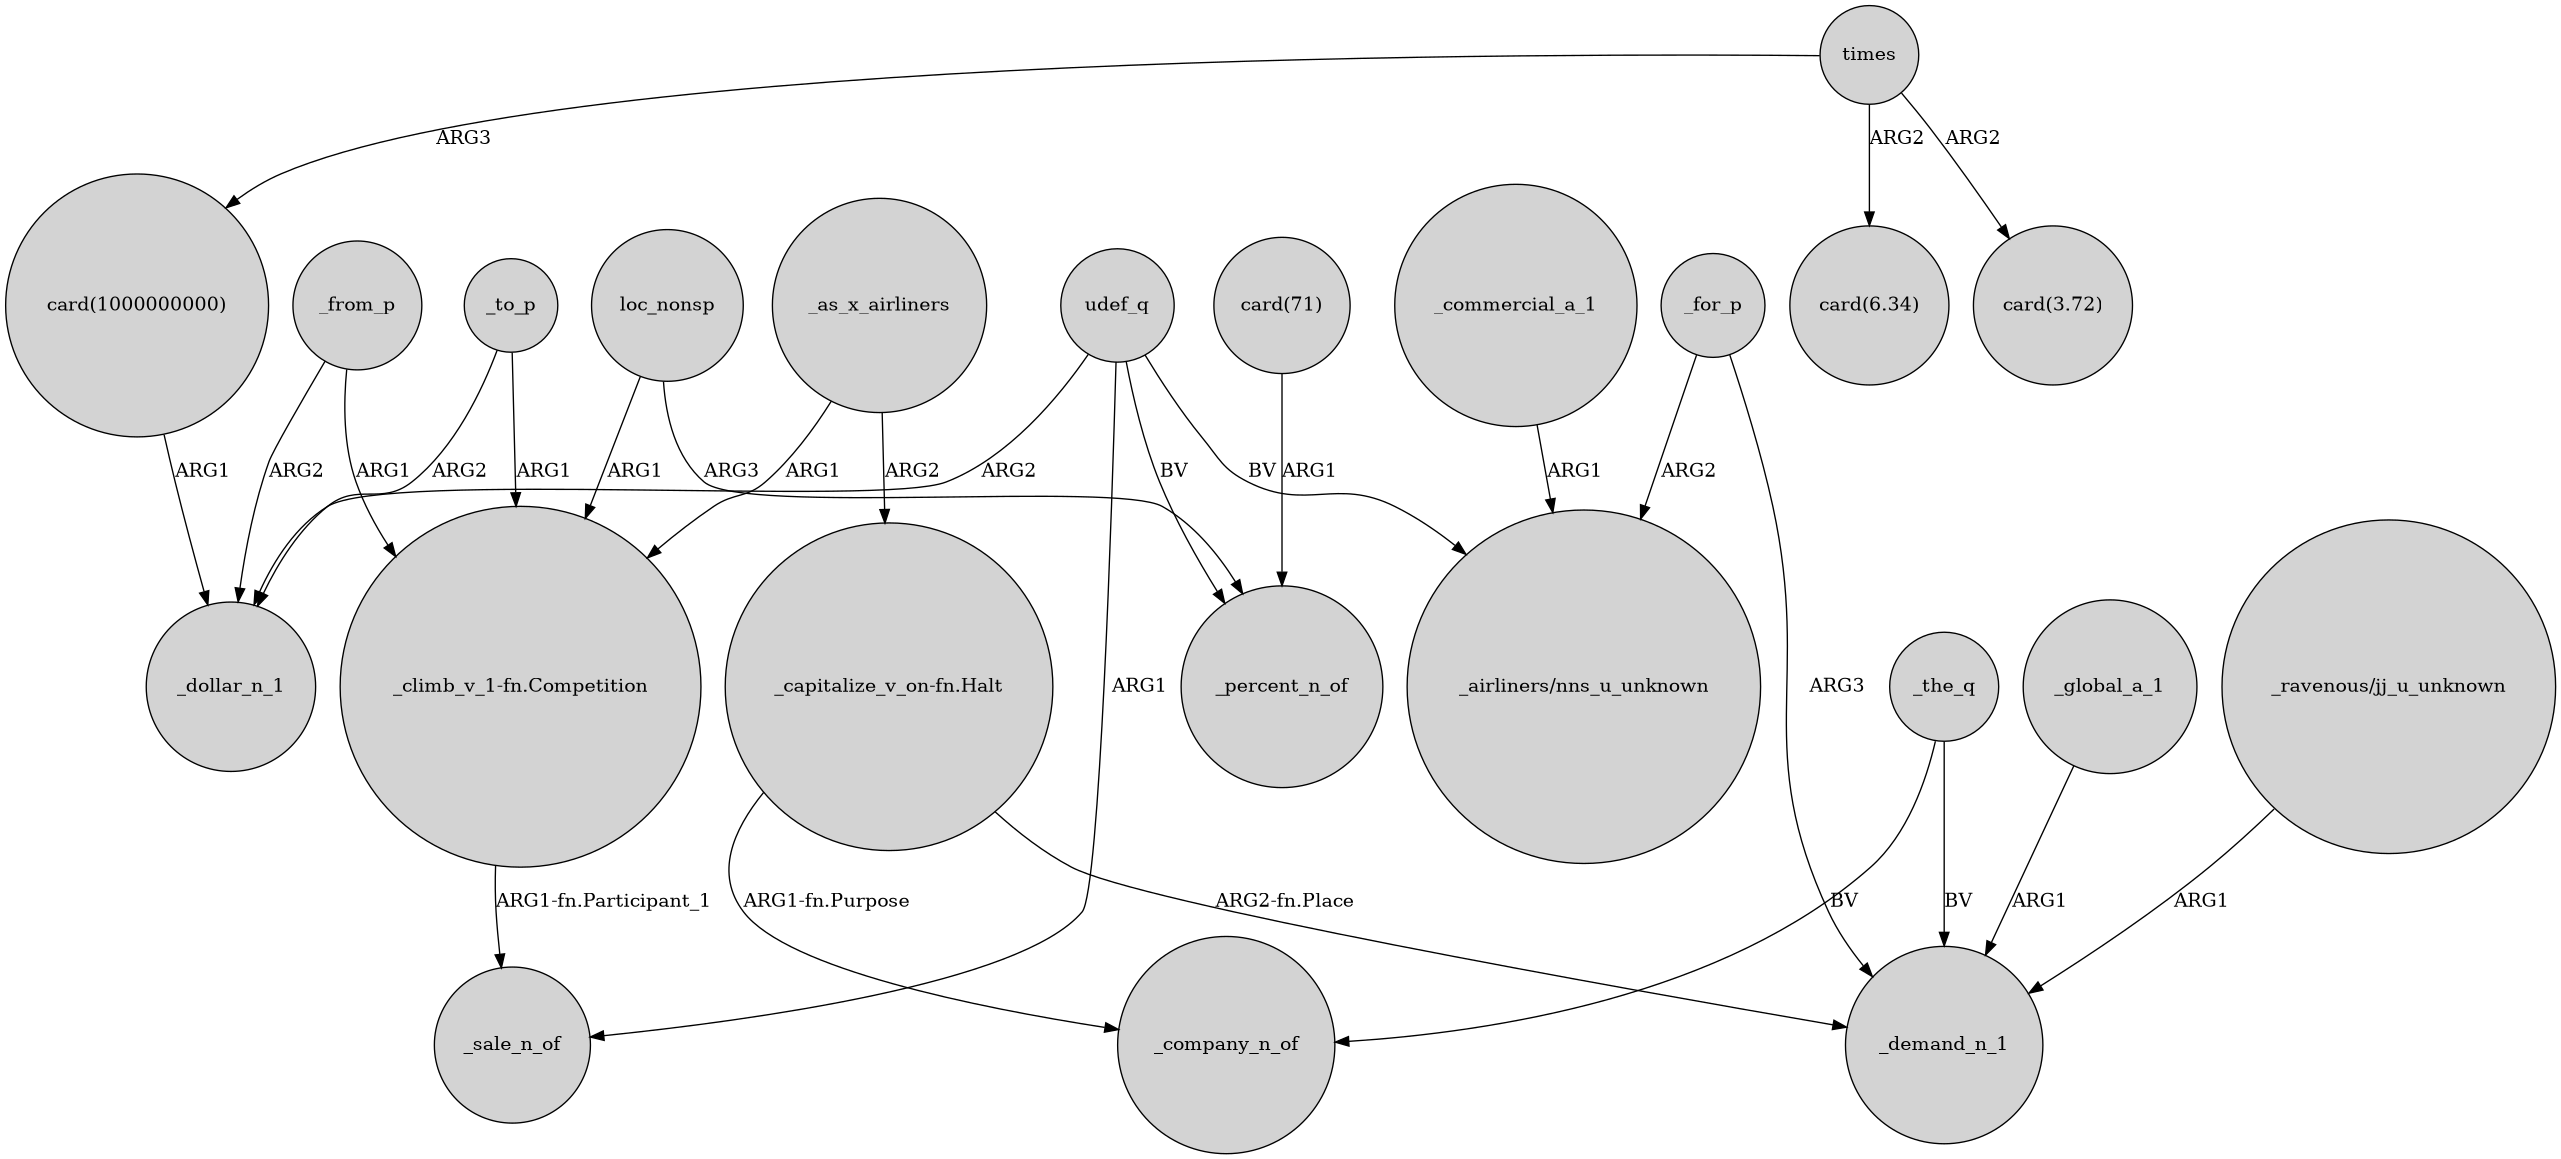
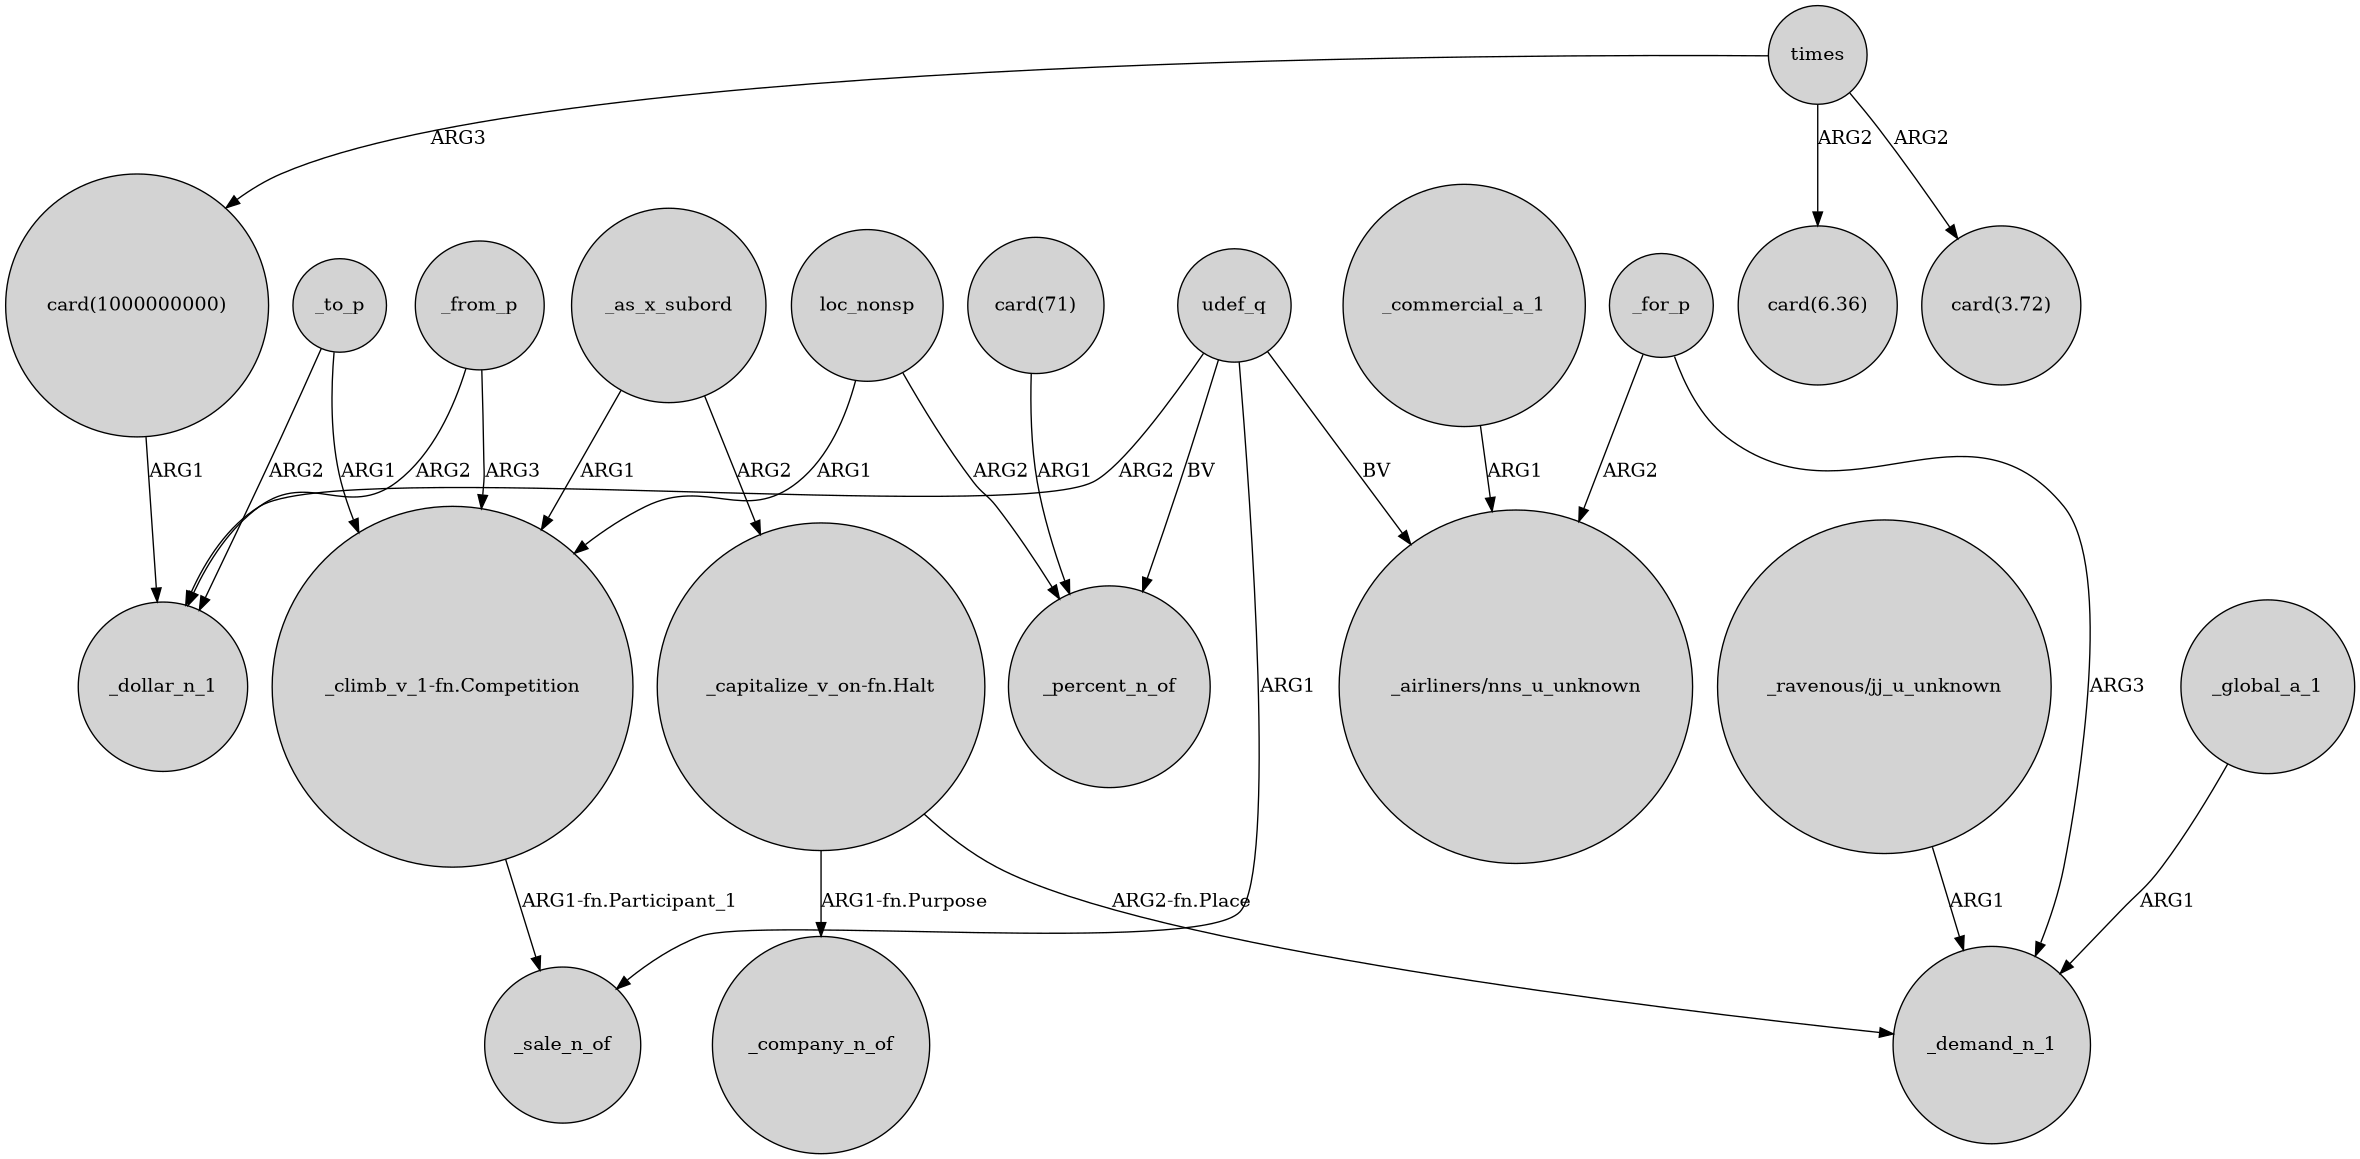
node "_as_x_airliners": label "_as_x_airliners" -> "_as_x_subord"
node "card(6.34)": label "card(6.34)" -> "card(6.36)"
edge "_from_p" -> "_climb_v_1-fn.Competition": label "ARG1" -> "ARG3"
edge "loc_nonsp" -> "_percent_n_of": label "ARG3" -> "ARG2"
node "_the_q": removed
